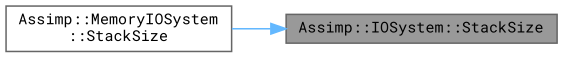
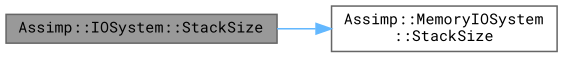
edge "Assimp::MemoryIOSystem ::StackSize" -> "Assimp::IOSystem::StackSize": reversed
